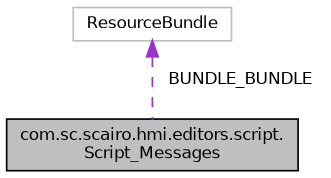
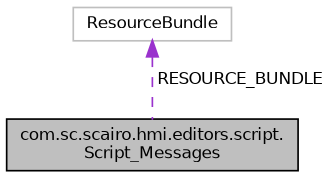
edge "com.sc.scairo.hmi.editors.script. Script_Messages" -> "ResourceBundle": label " BUNDLE_BUNDLE" -> " RESOURCE_BUNDLE"
